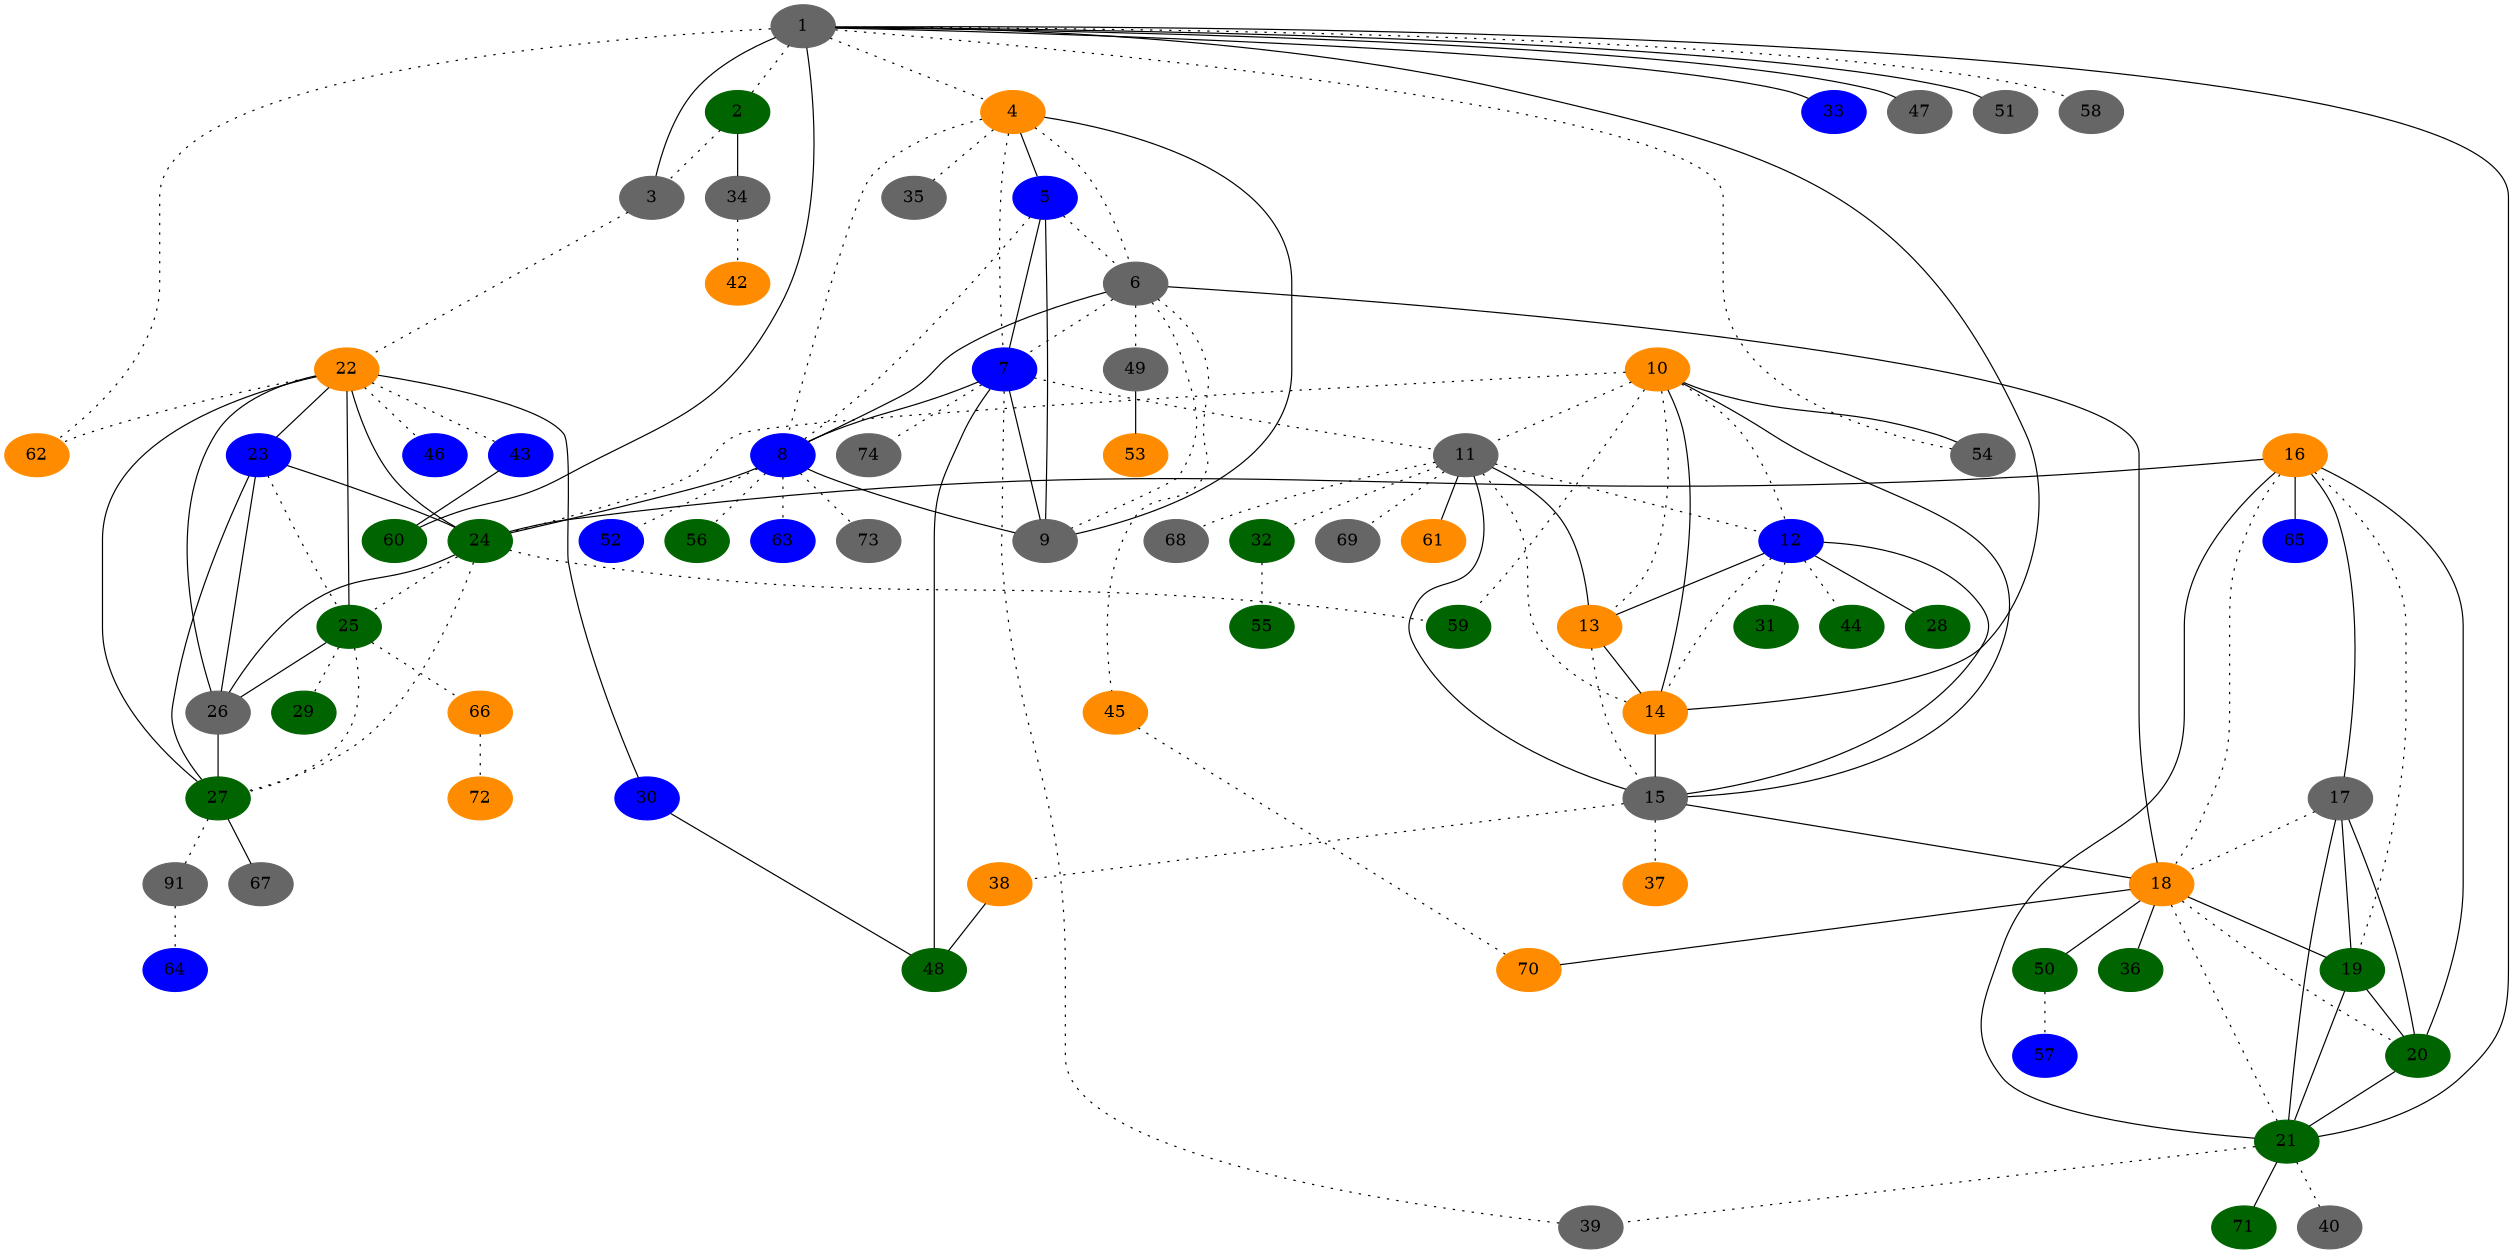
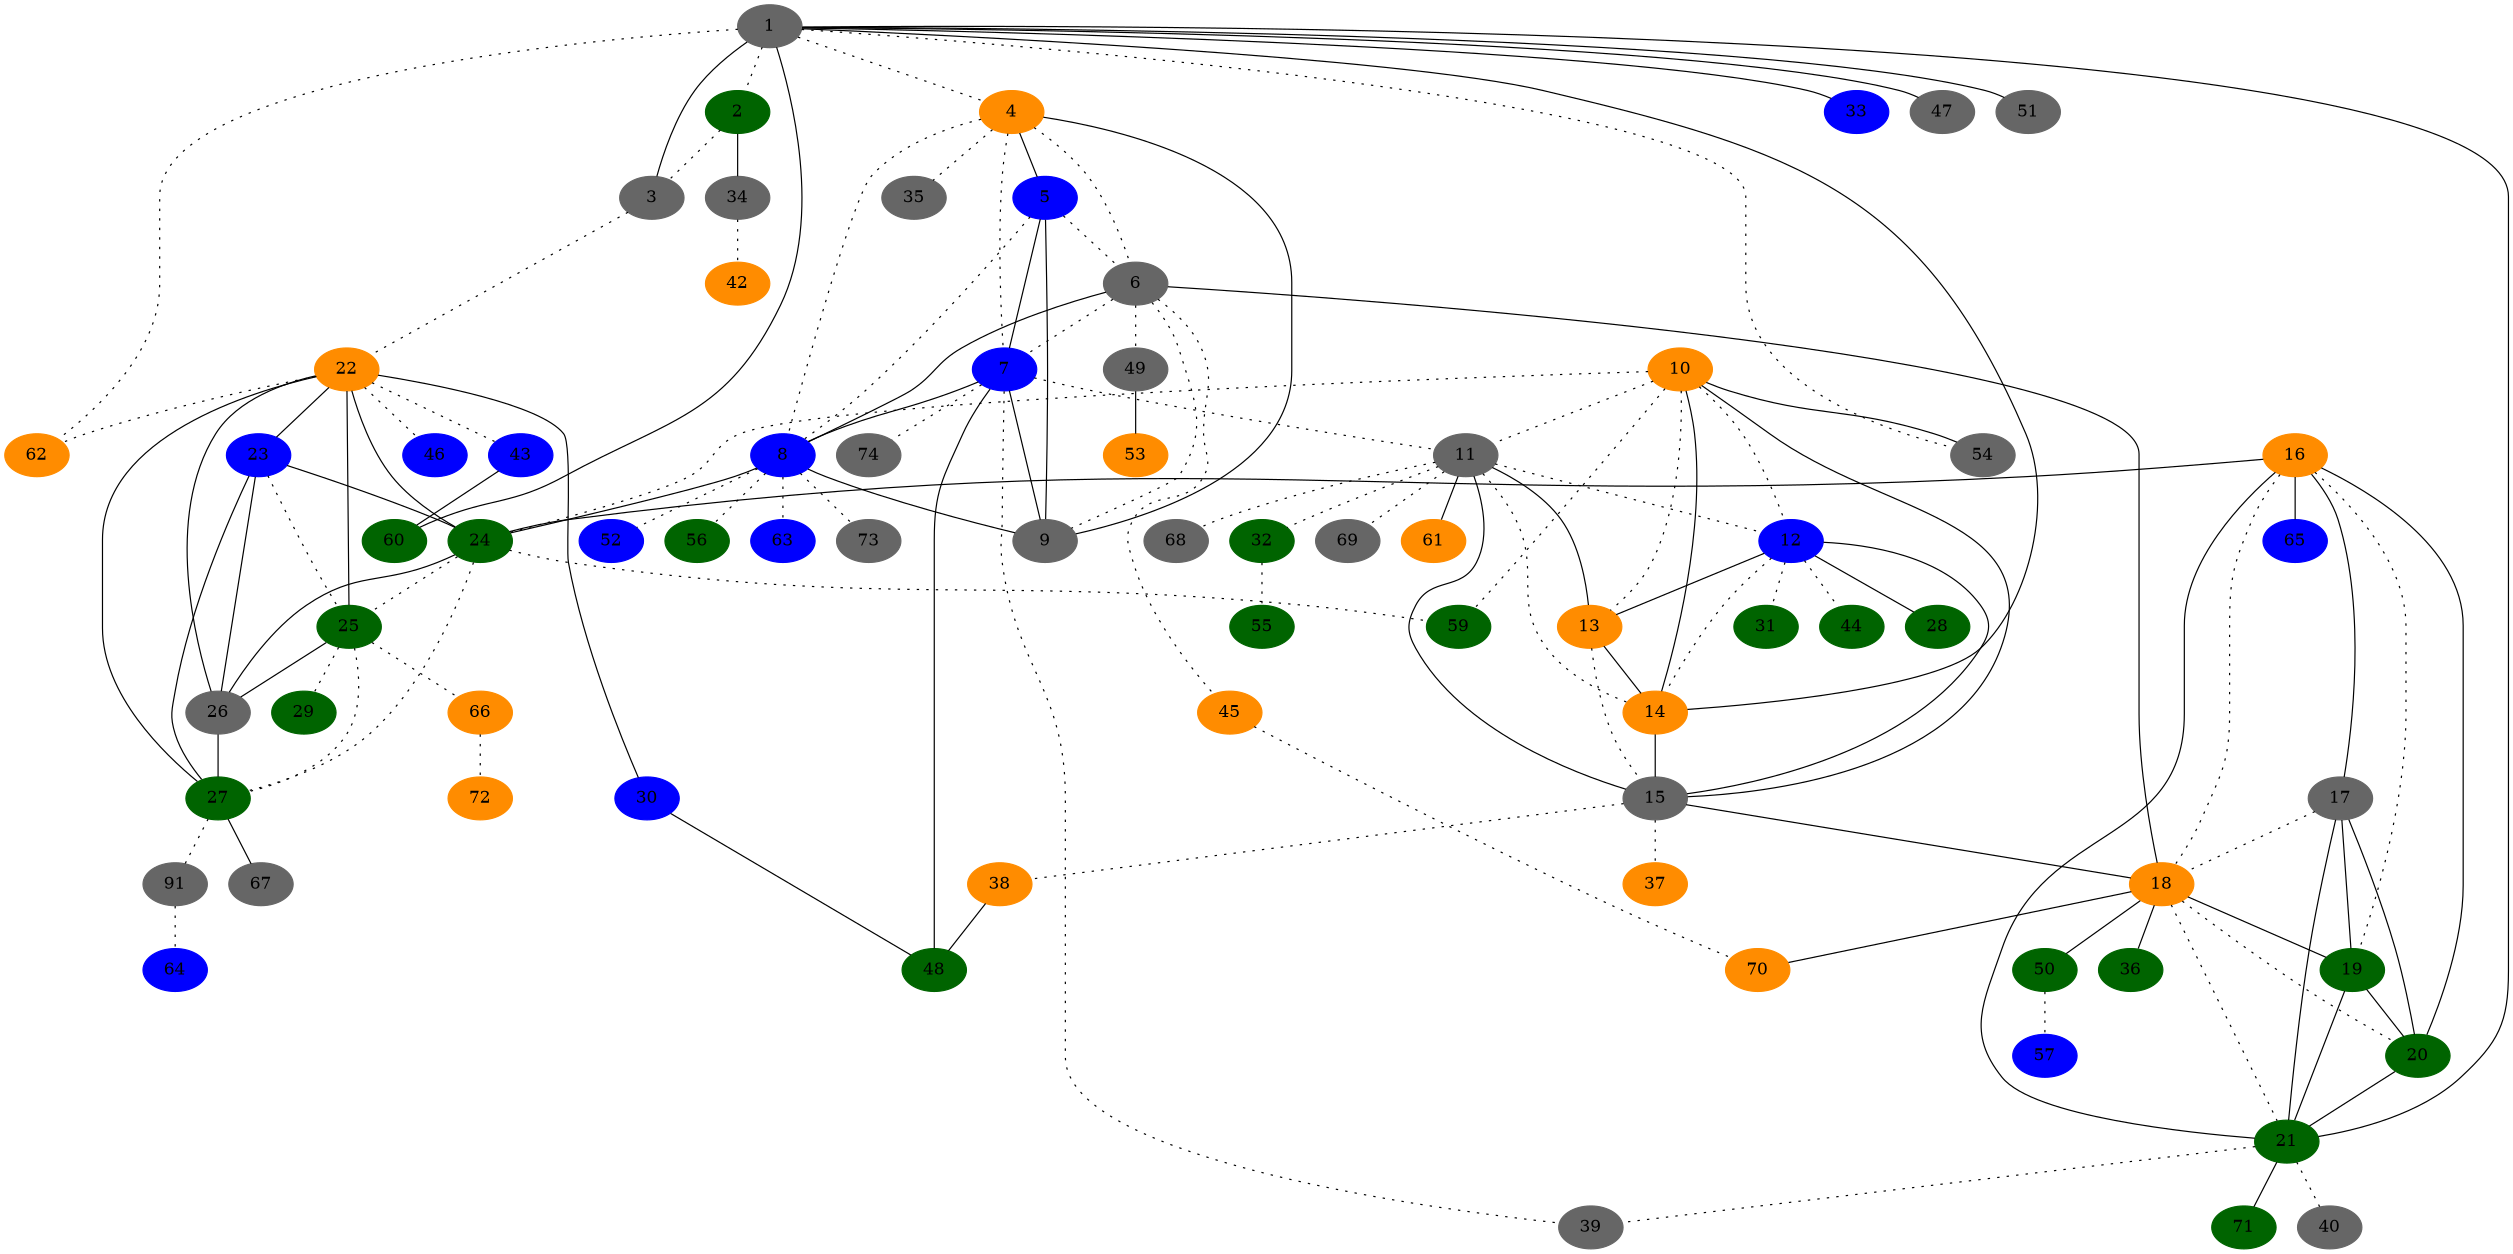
node "58": removed
